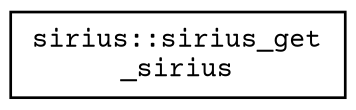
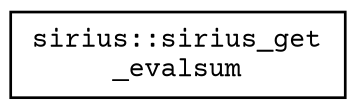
node "sirius::sirius_get _sirius": label "sirius::sirius_get _sirius" -> "sirius::sirius_get _evalsum"
